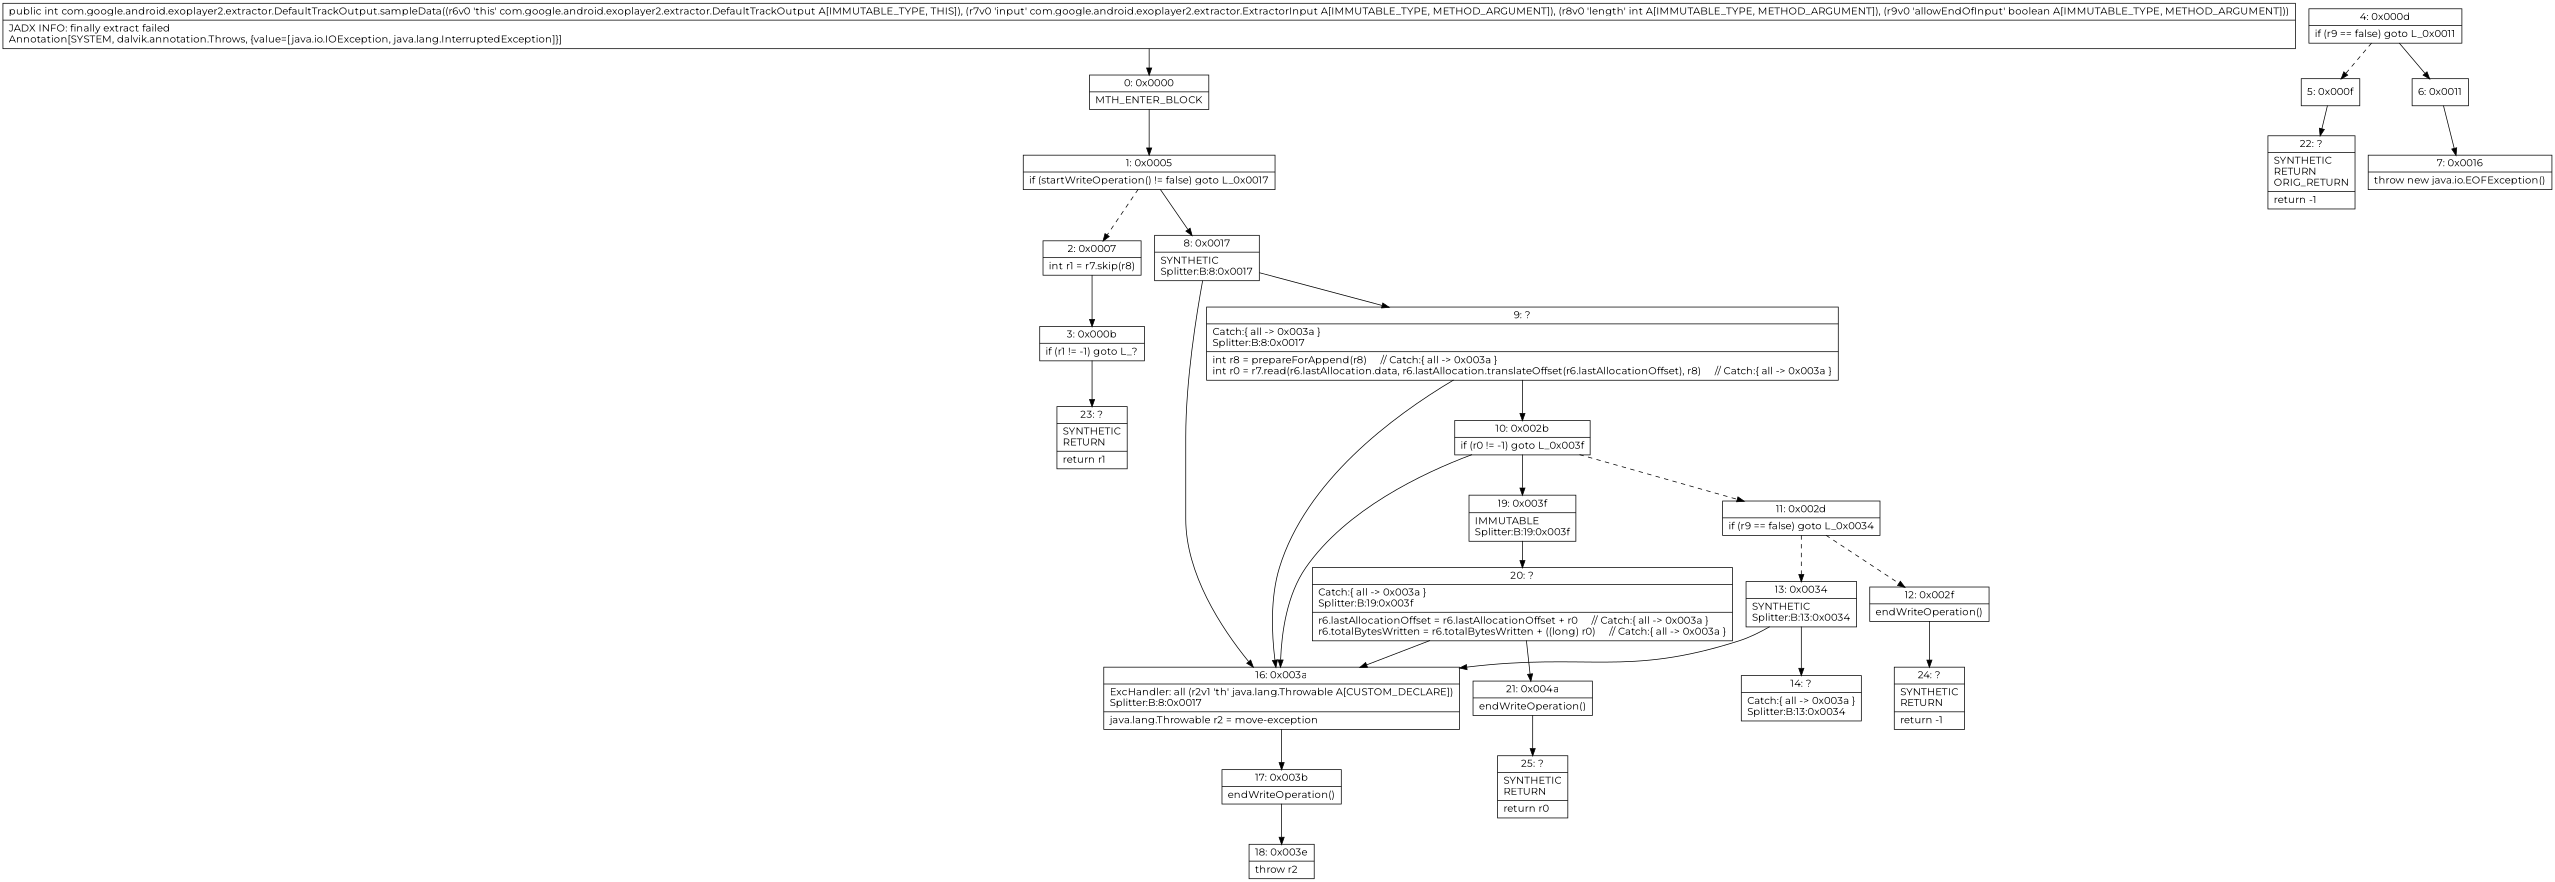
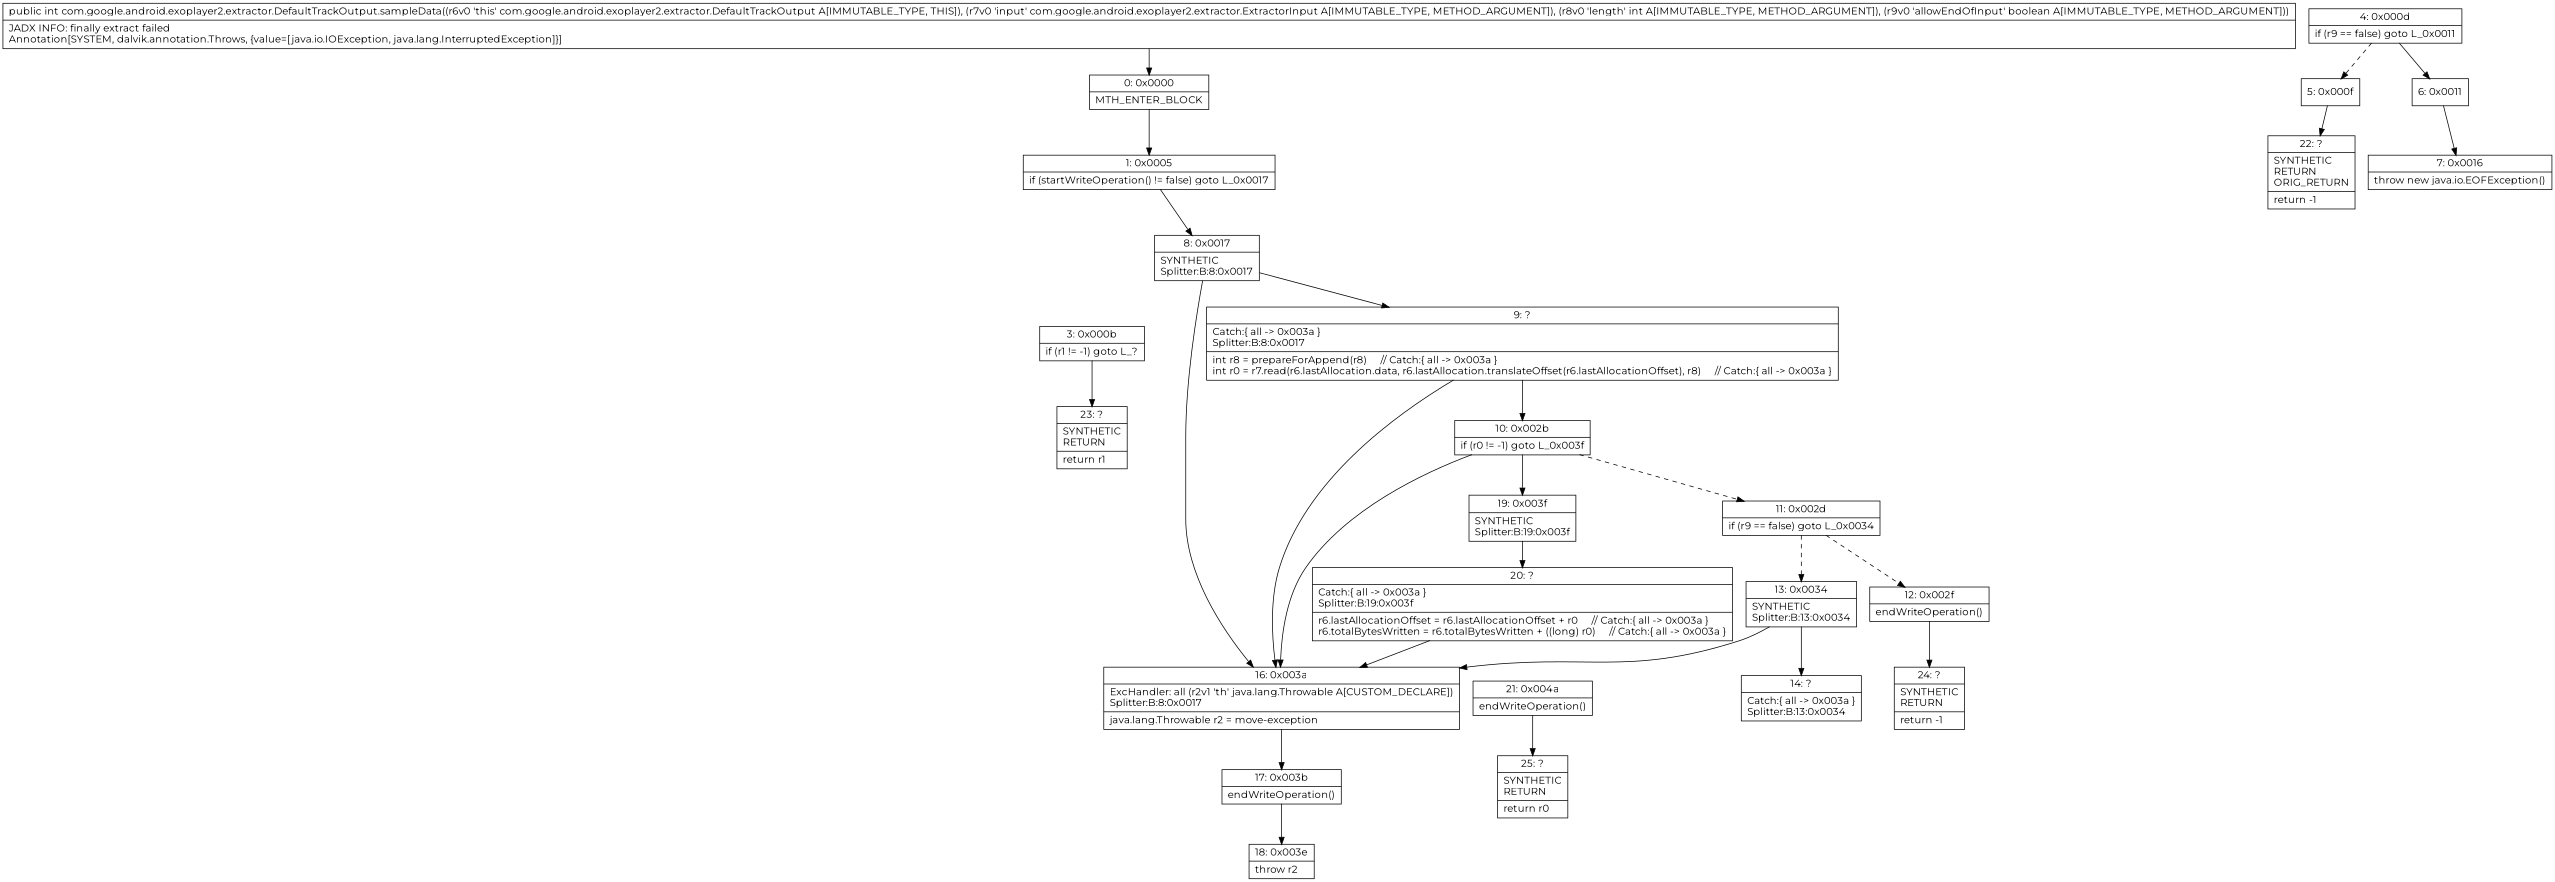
node "2: 0x0007": removed
node "19: 0x003f": text "IMMUTABLE" -> "SYNTHETIC"
edge "20: ?" -> "21: 0x004a": removed
